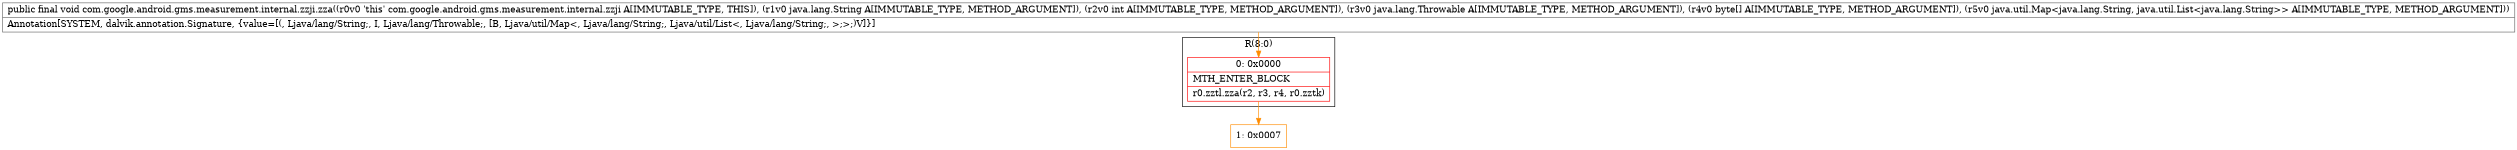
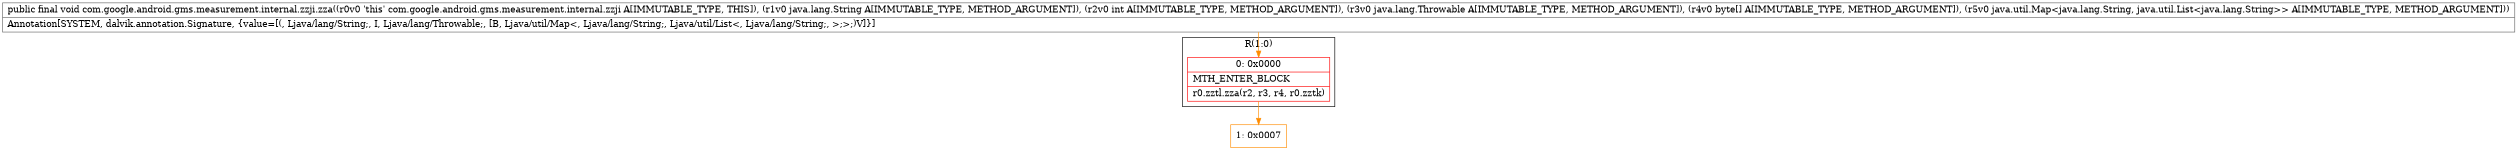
cluster "R(8:0)": label "R(8:0)" -> "R(1:0)"
